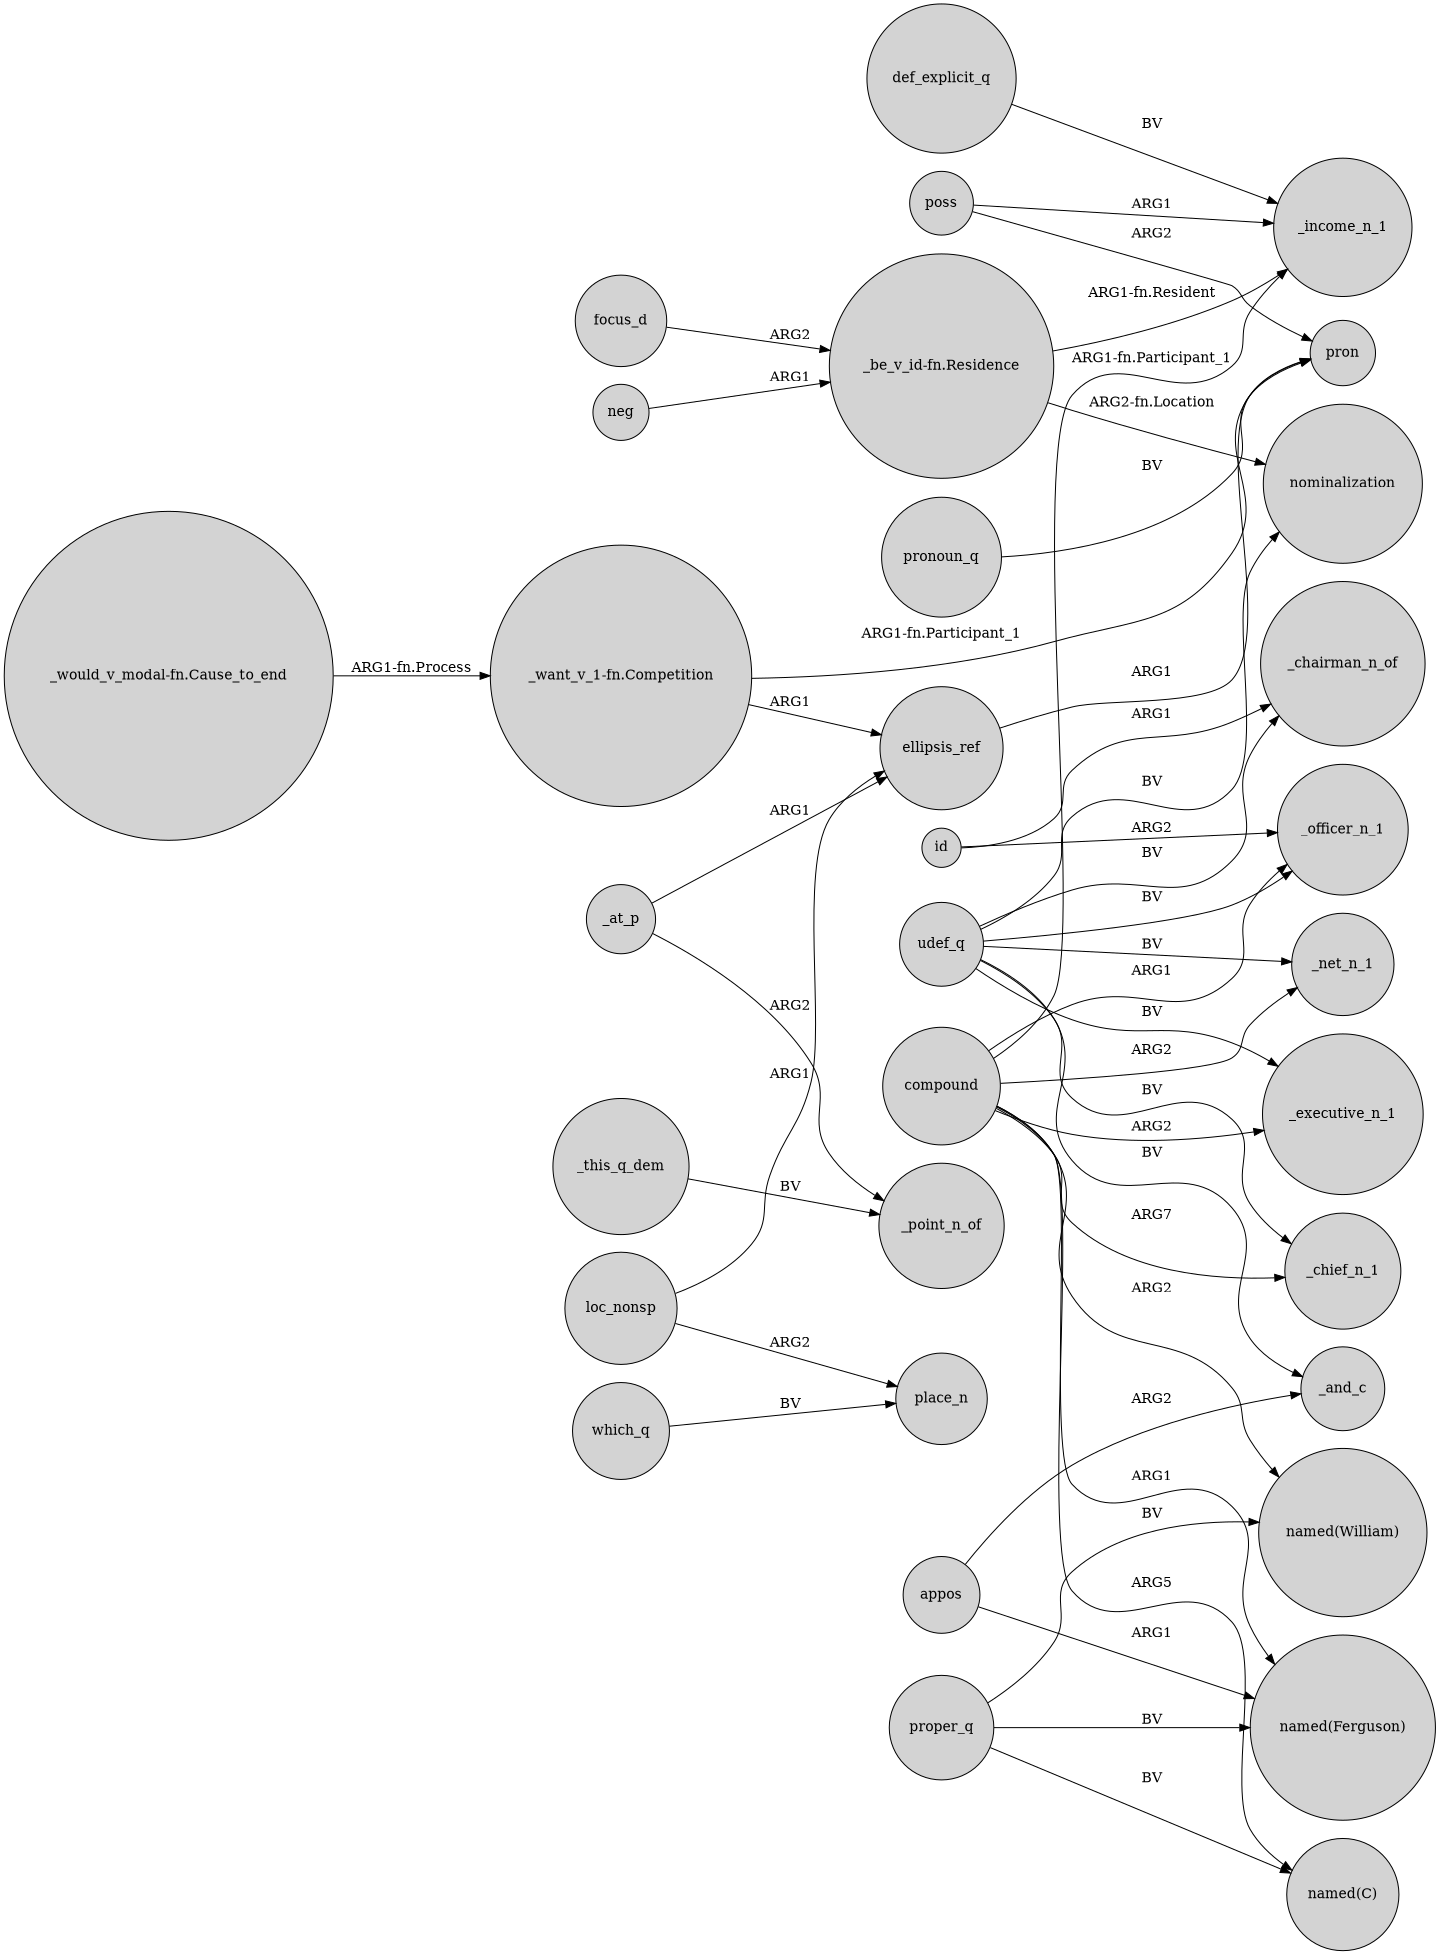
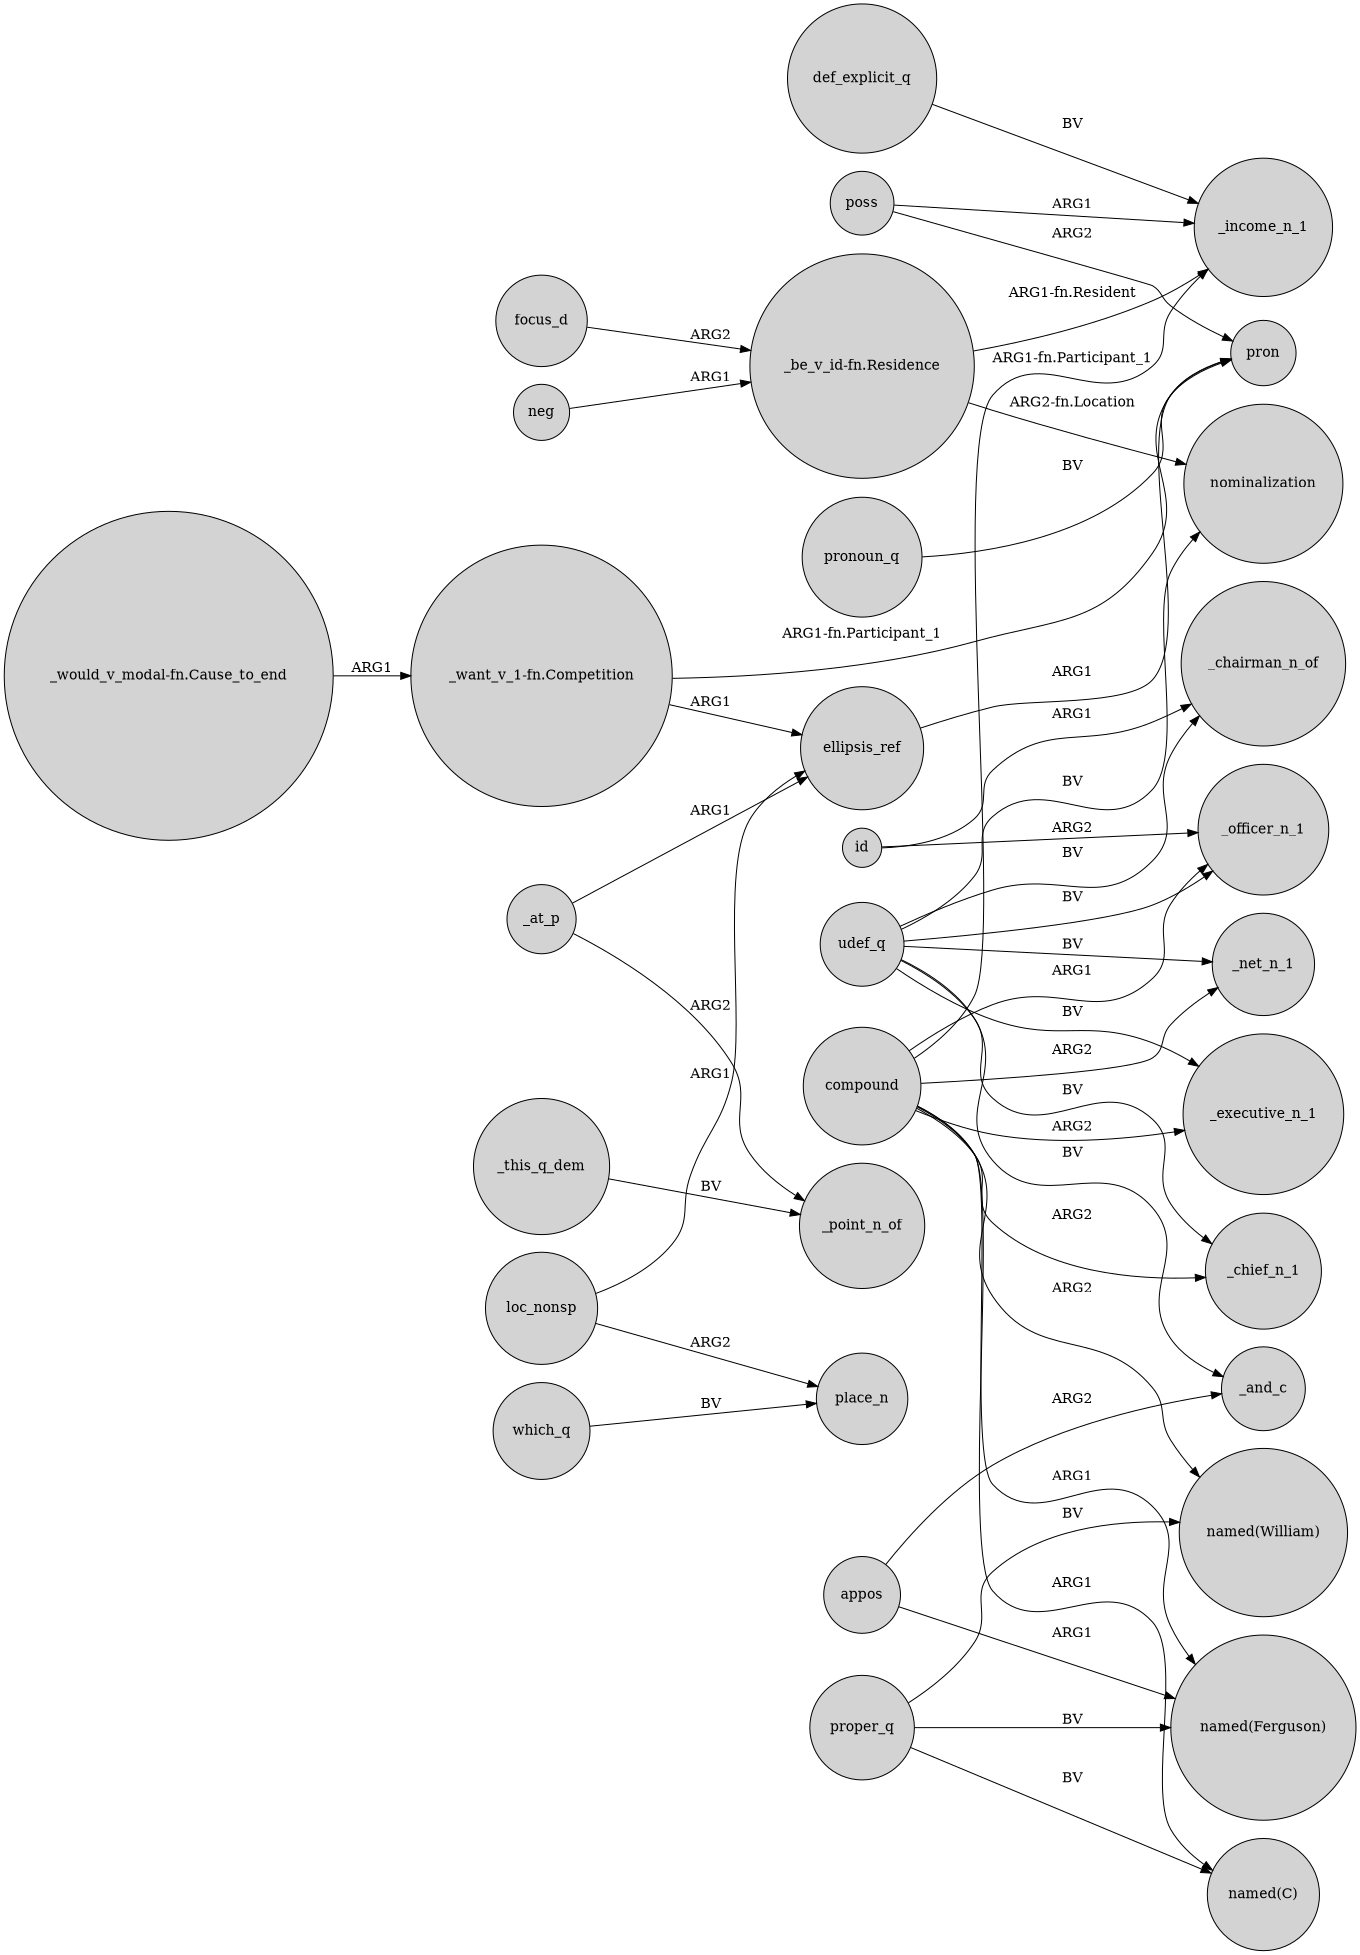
edge "_would_v_modal-fn.Cause_to_end" -> "_want_v_1-fn.Competition": label "ARG1-fn.Process" -> "ARG1"
edge "compound" -> "_chief_n_1": label "ARG7" -> "ARG2"
edge "compound" -> "named(C)": label "ARG5" -> "ARG1"
